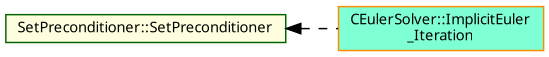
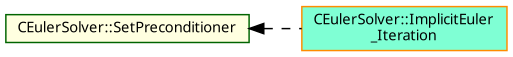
node "SetPreconditioner::SetPreconditioner": label "SetPreconditioner::SetPreconditioner" -> "CEulerSolver::SetPreconditioner"
